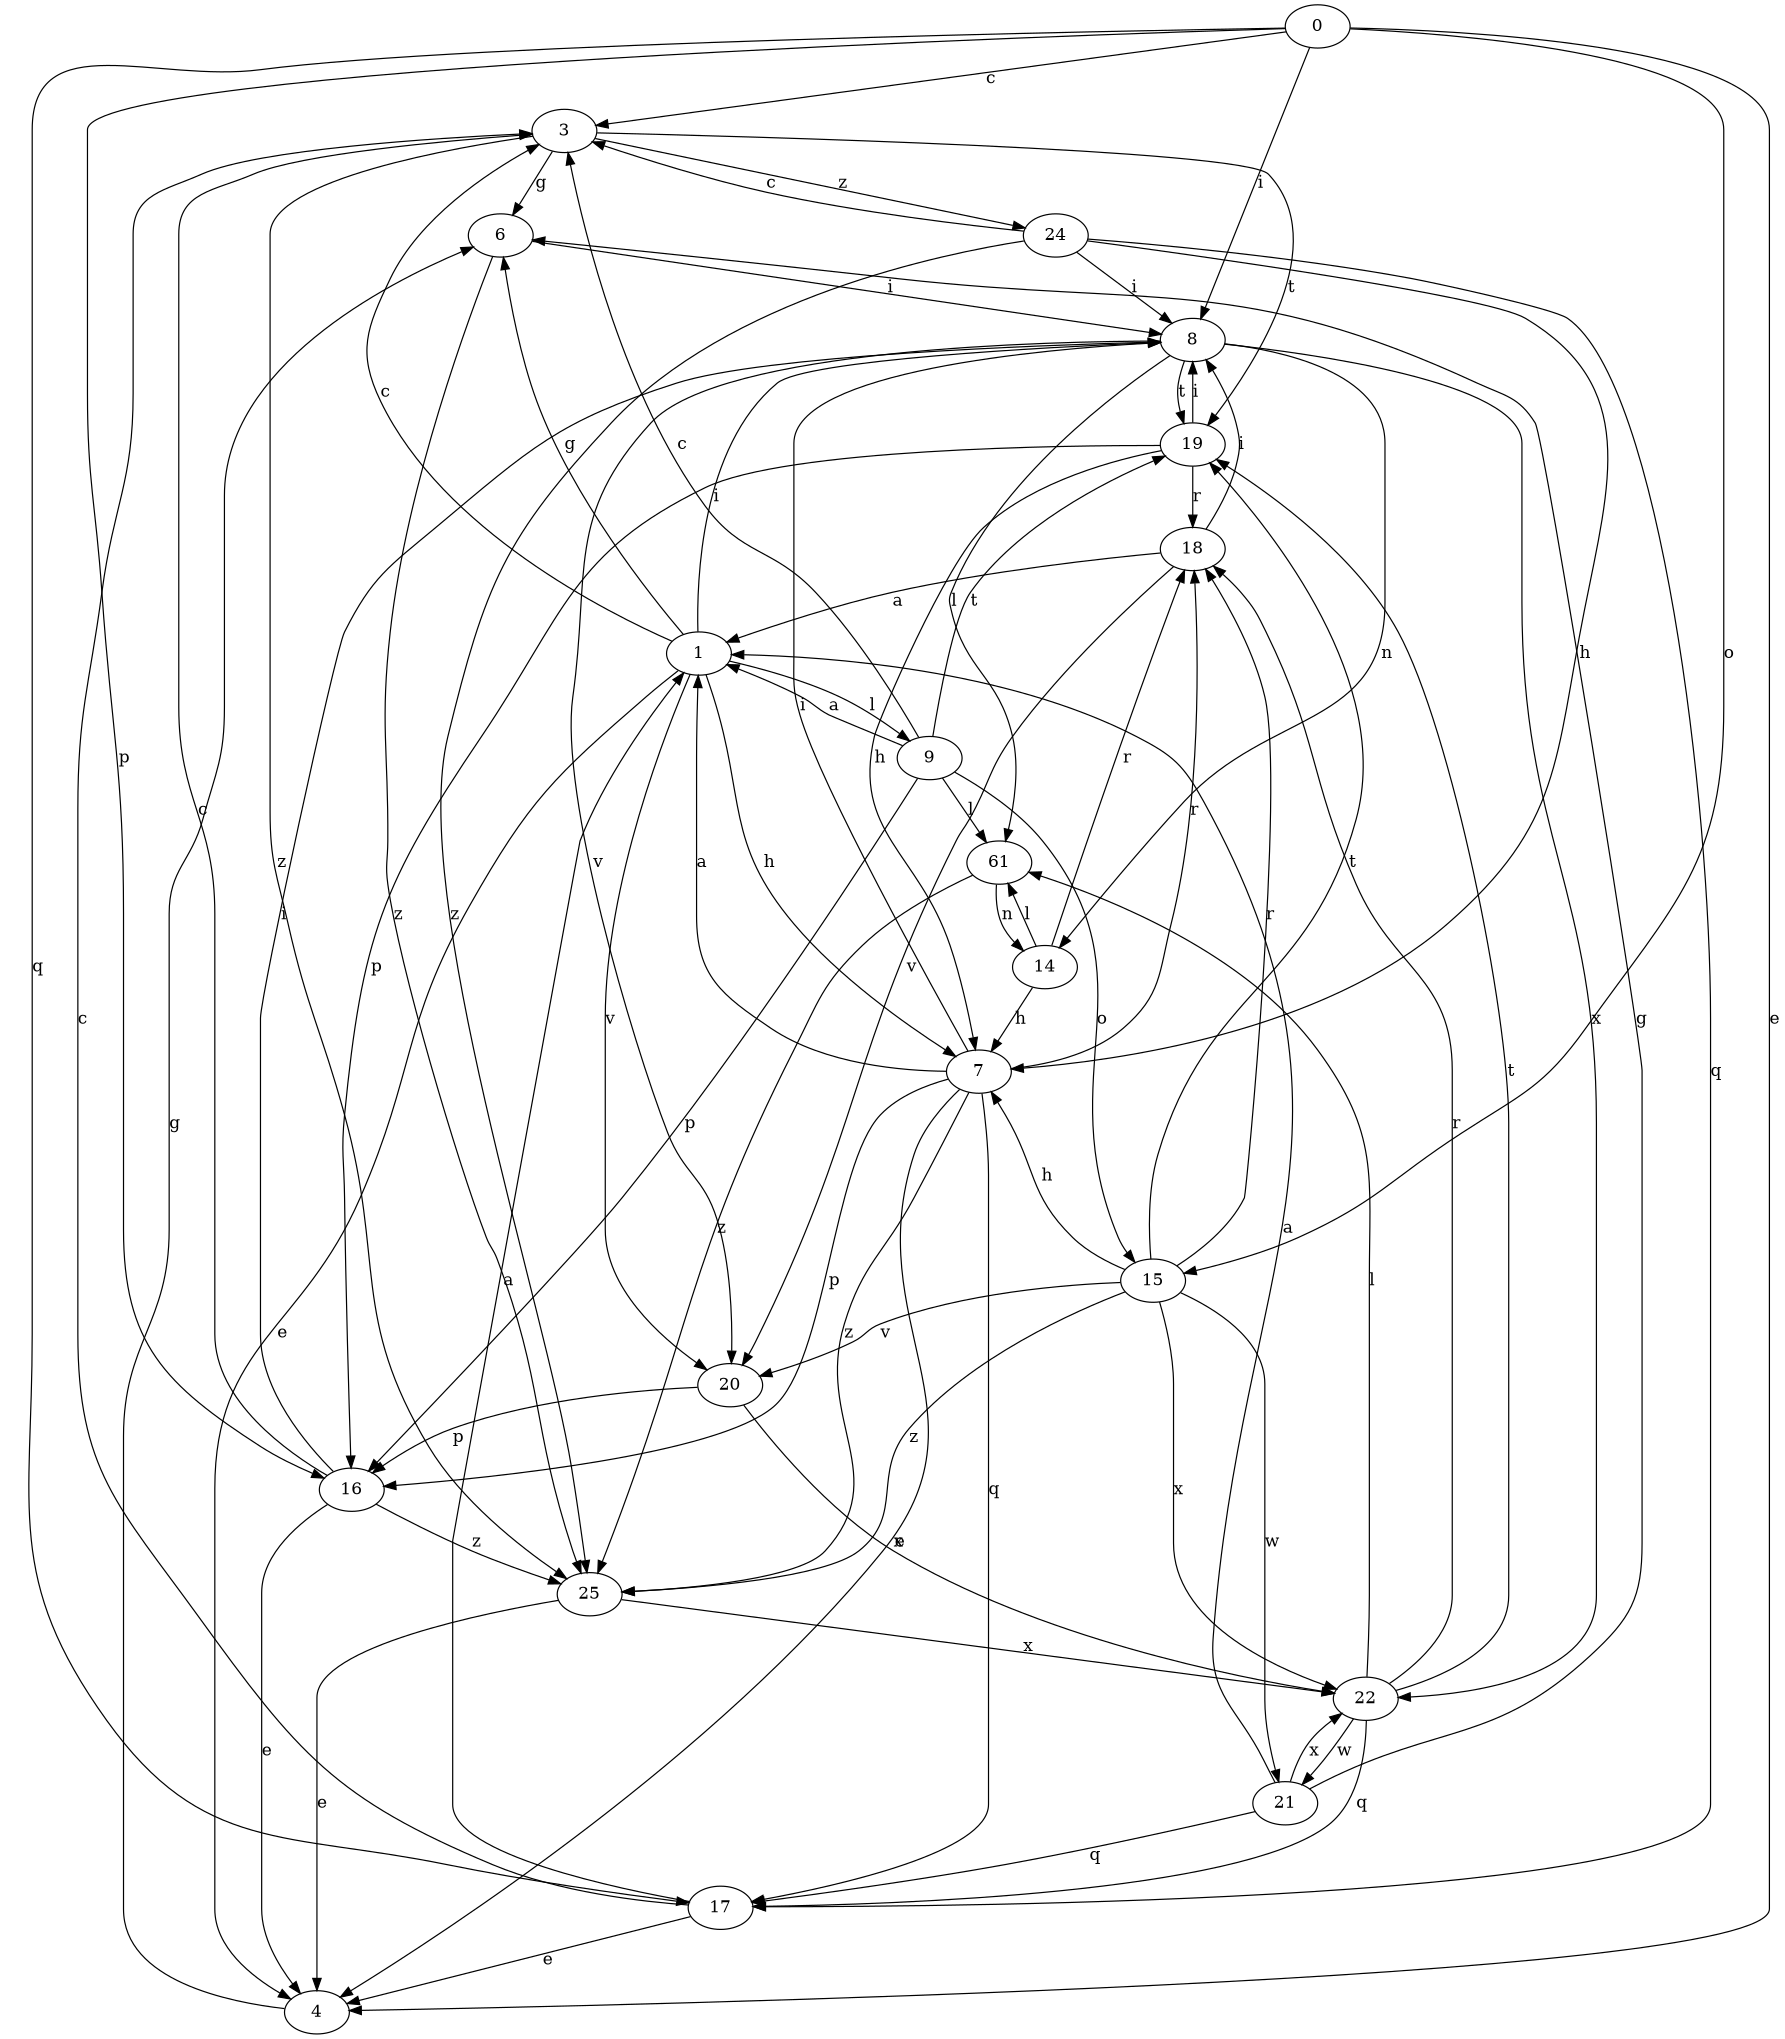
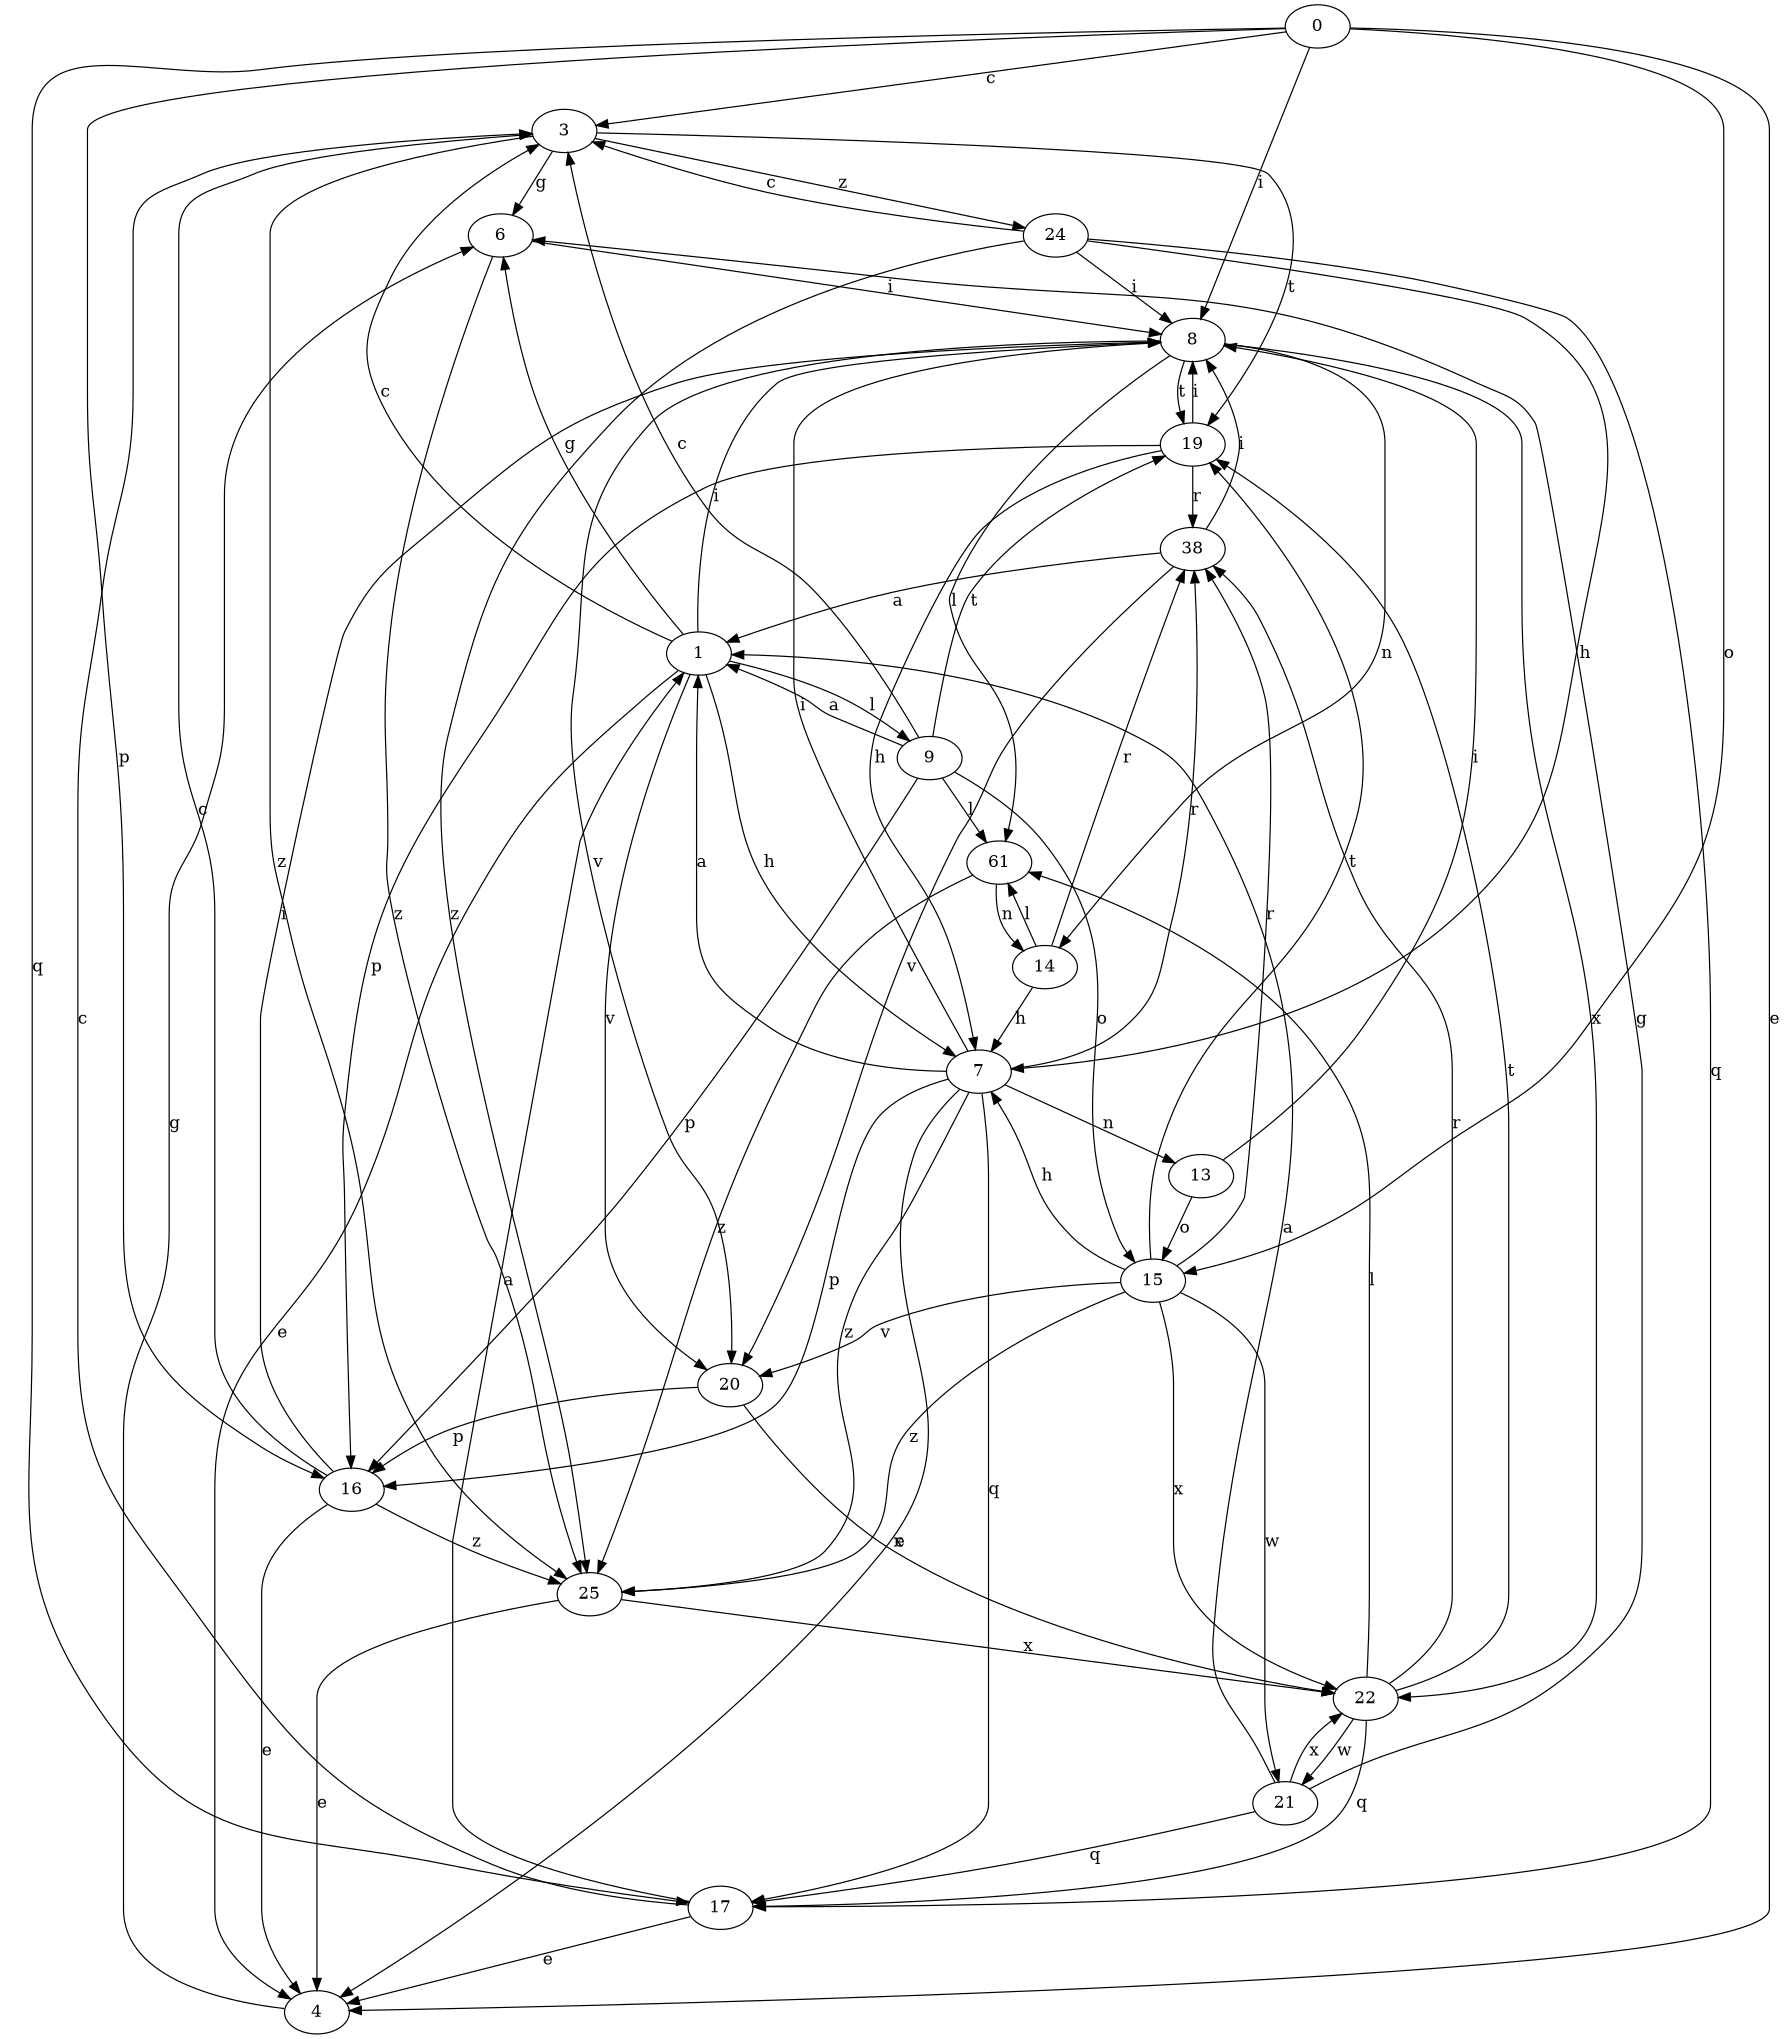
node "18": label "18" -> "38"
node "13": added
